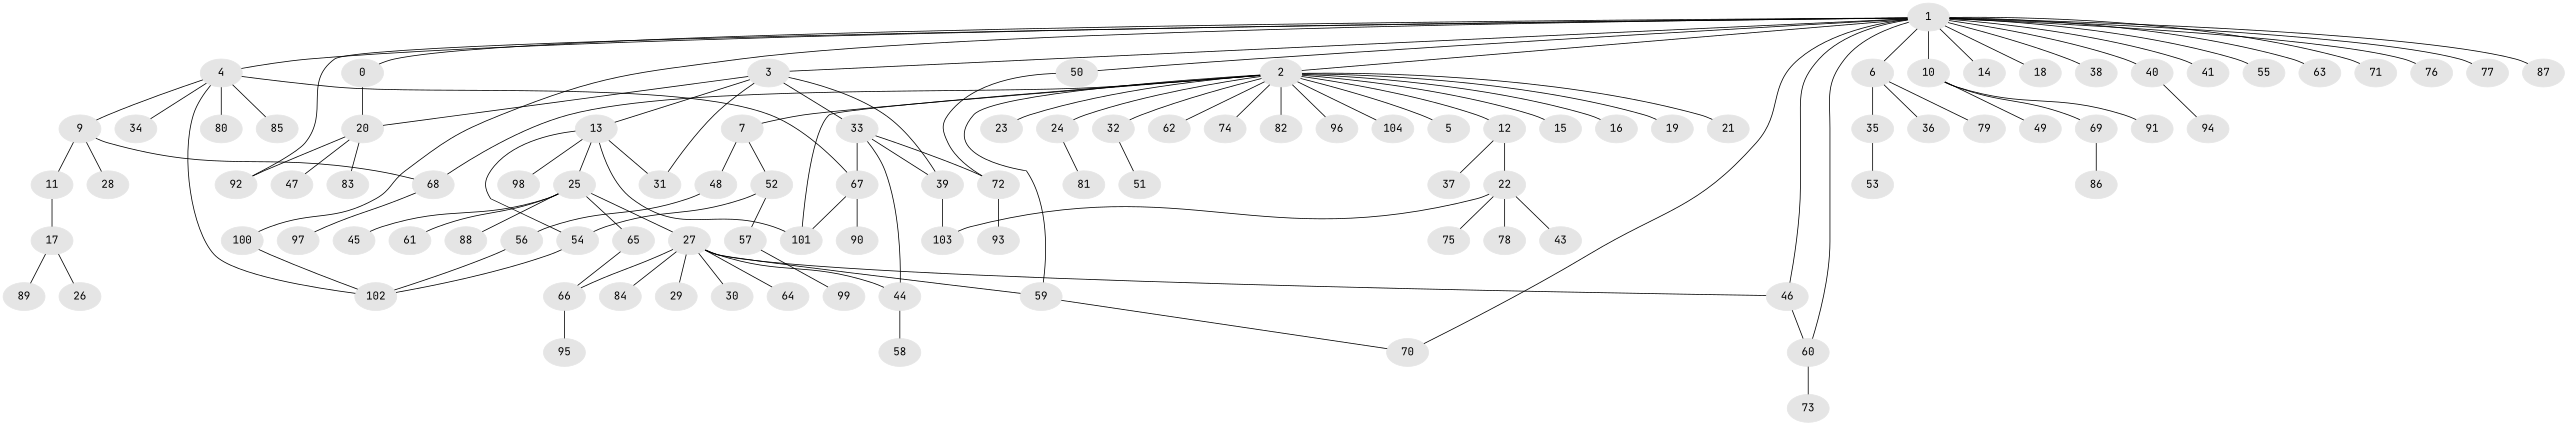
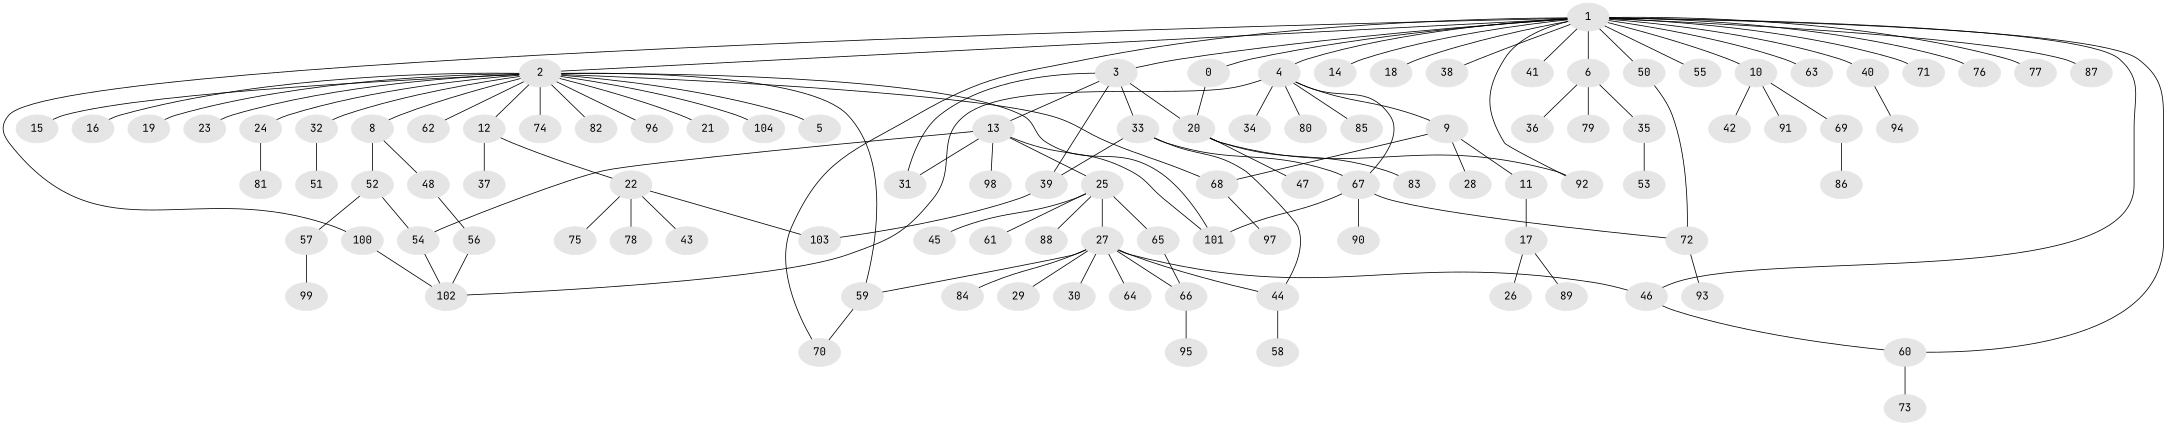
node "7": label "7" -> "8"
node "49": label "49" -> "42"
edge "33" -- "72": now "67" -- "72"
